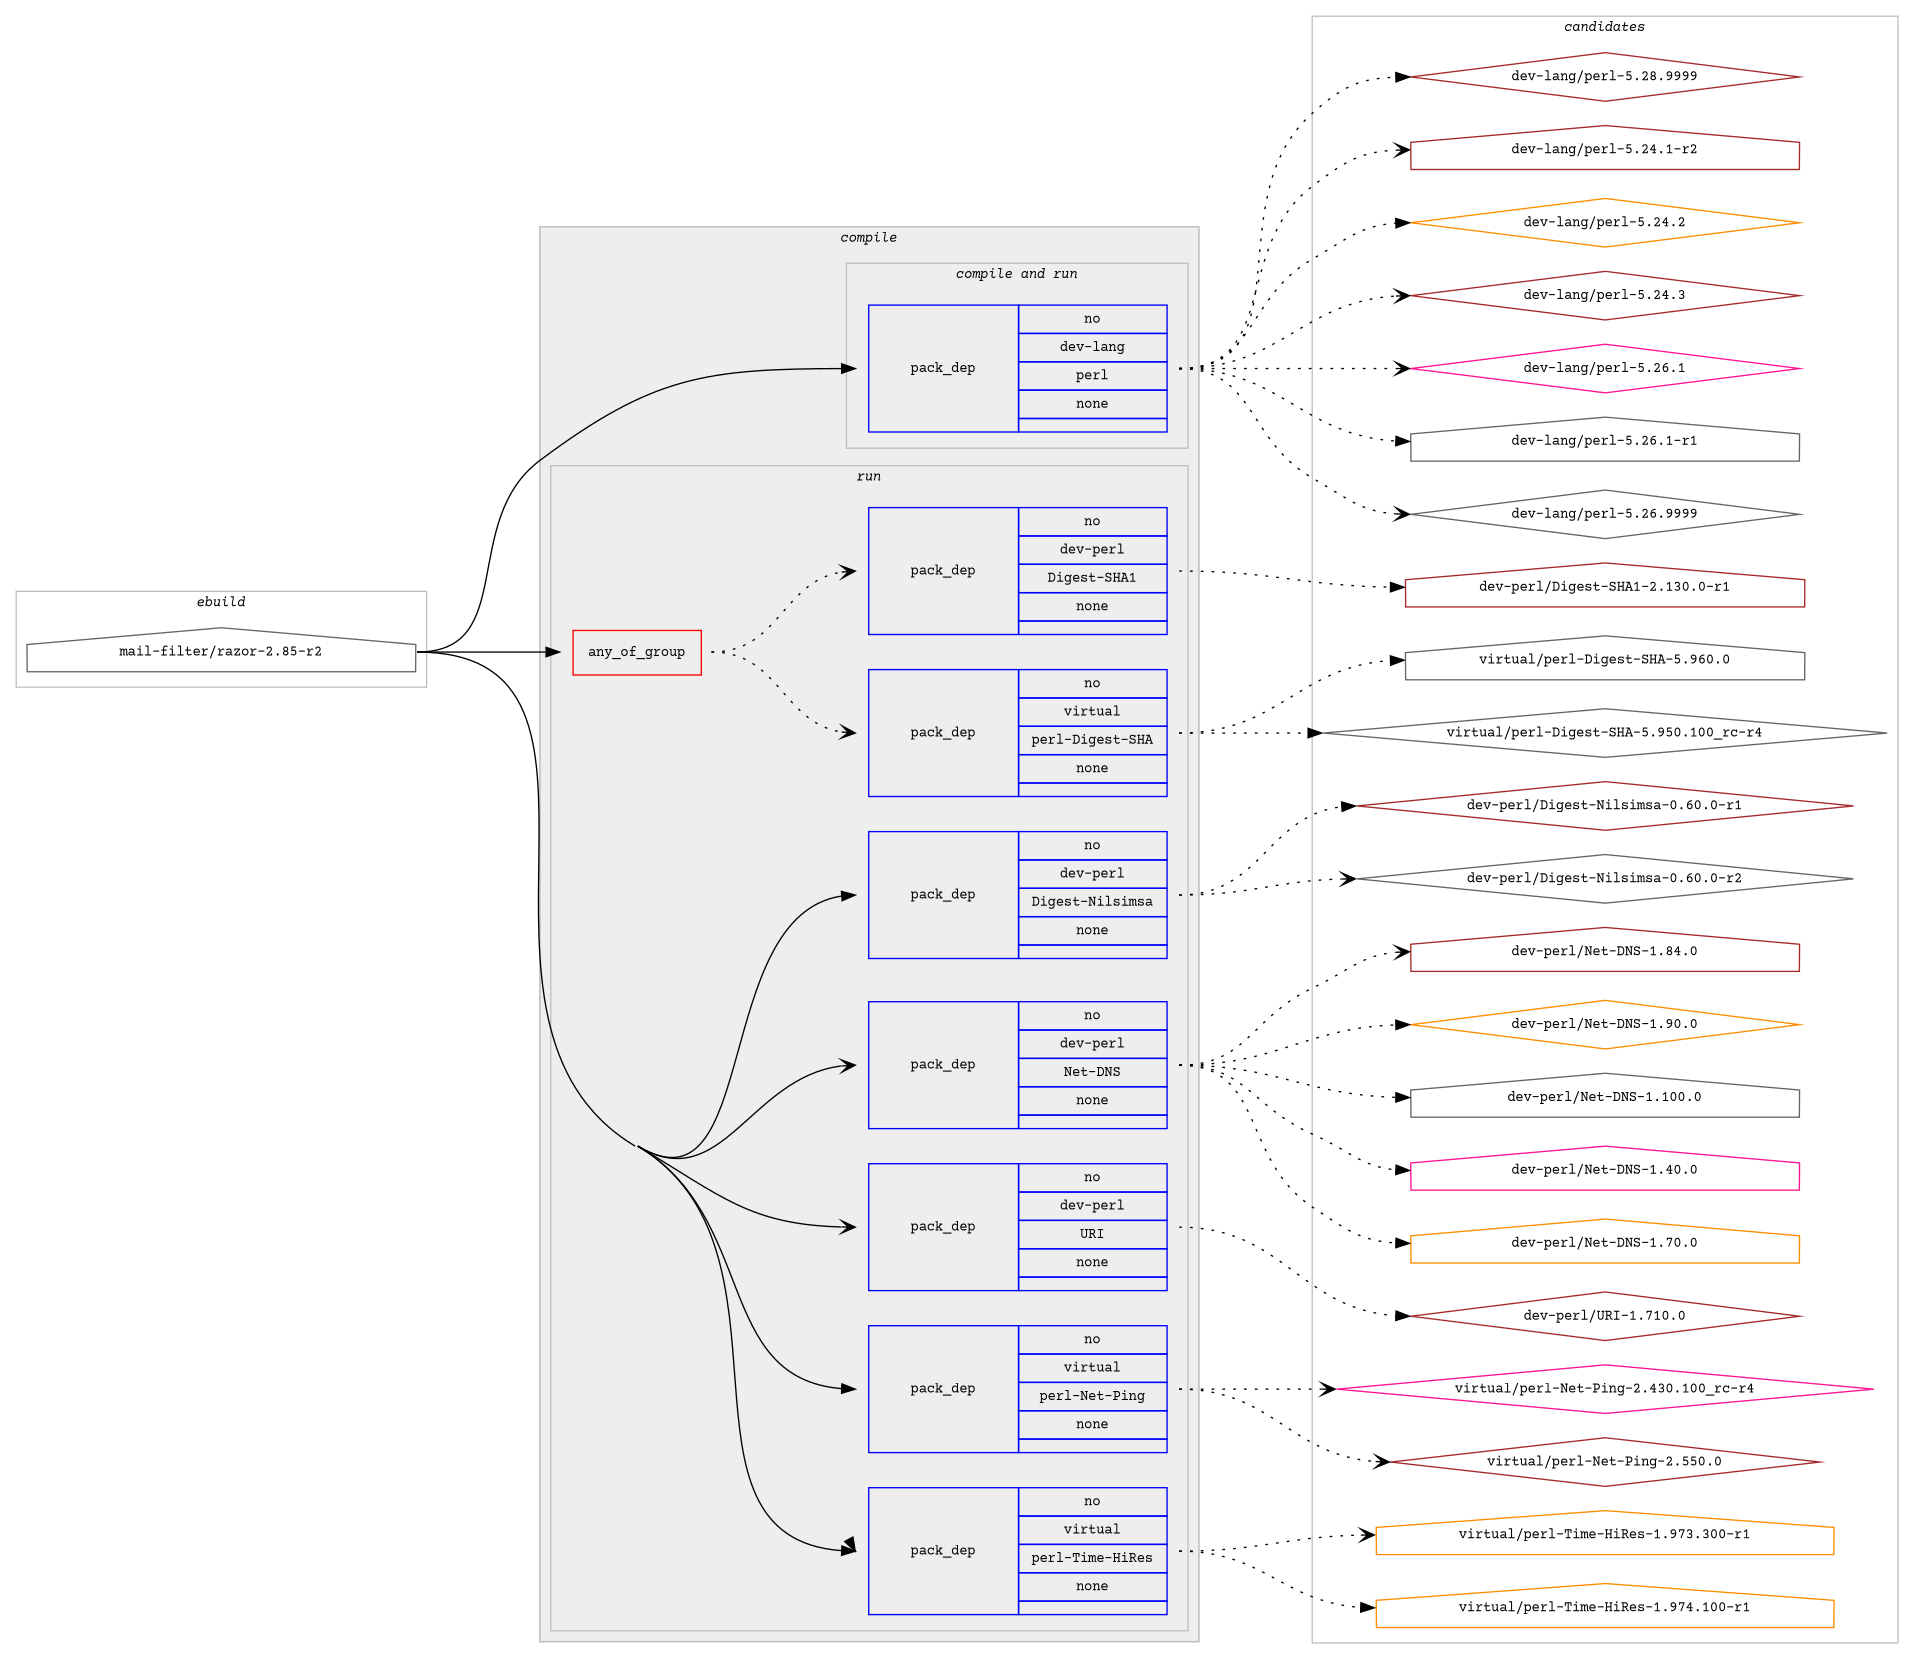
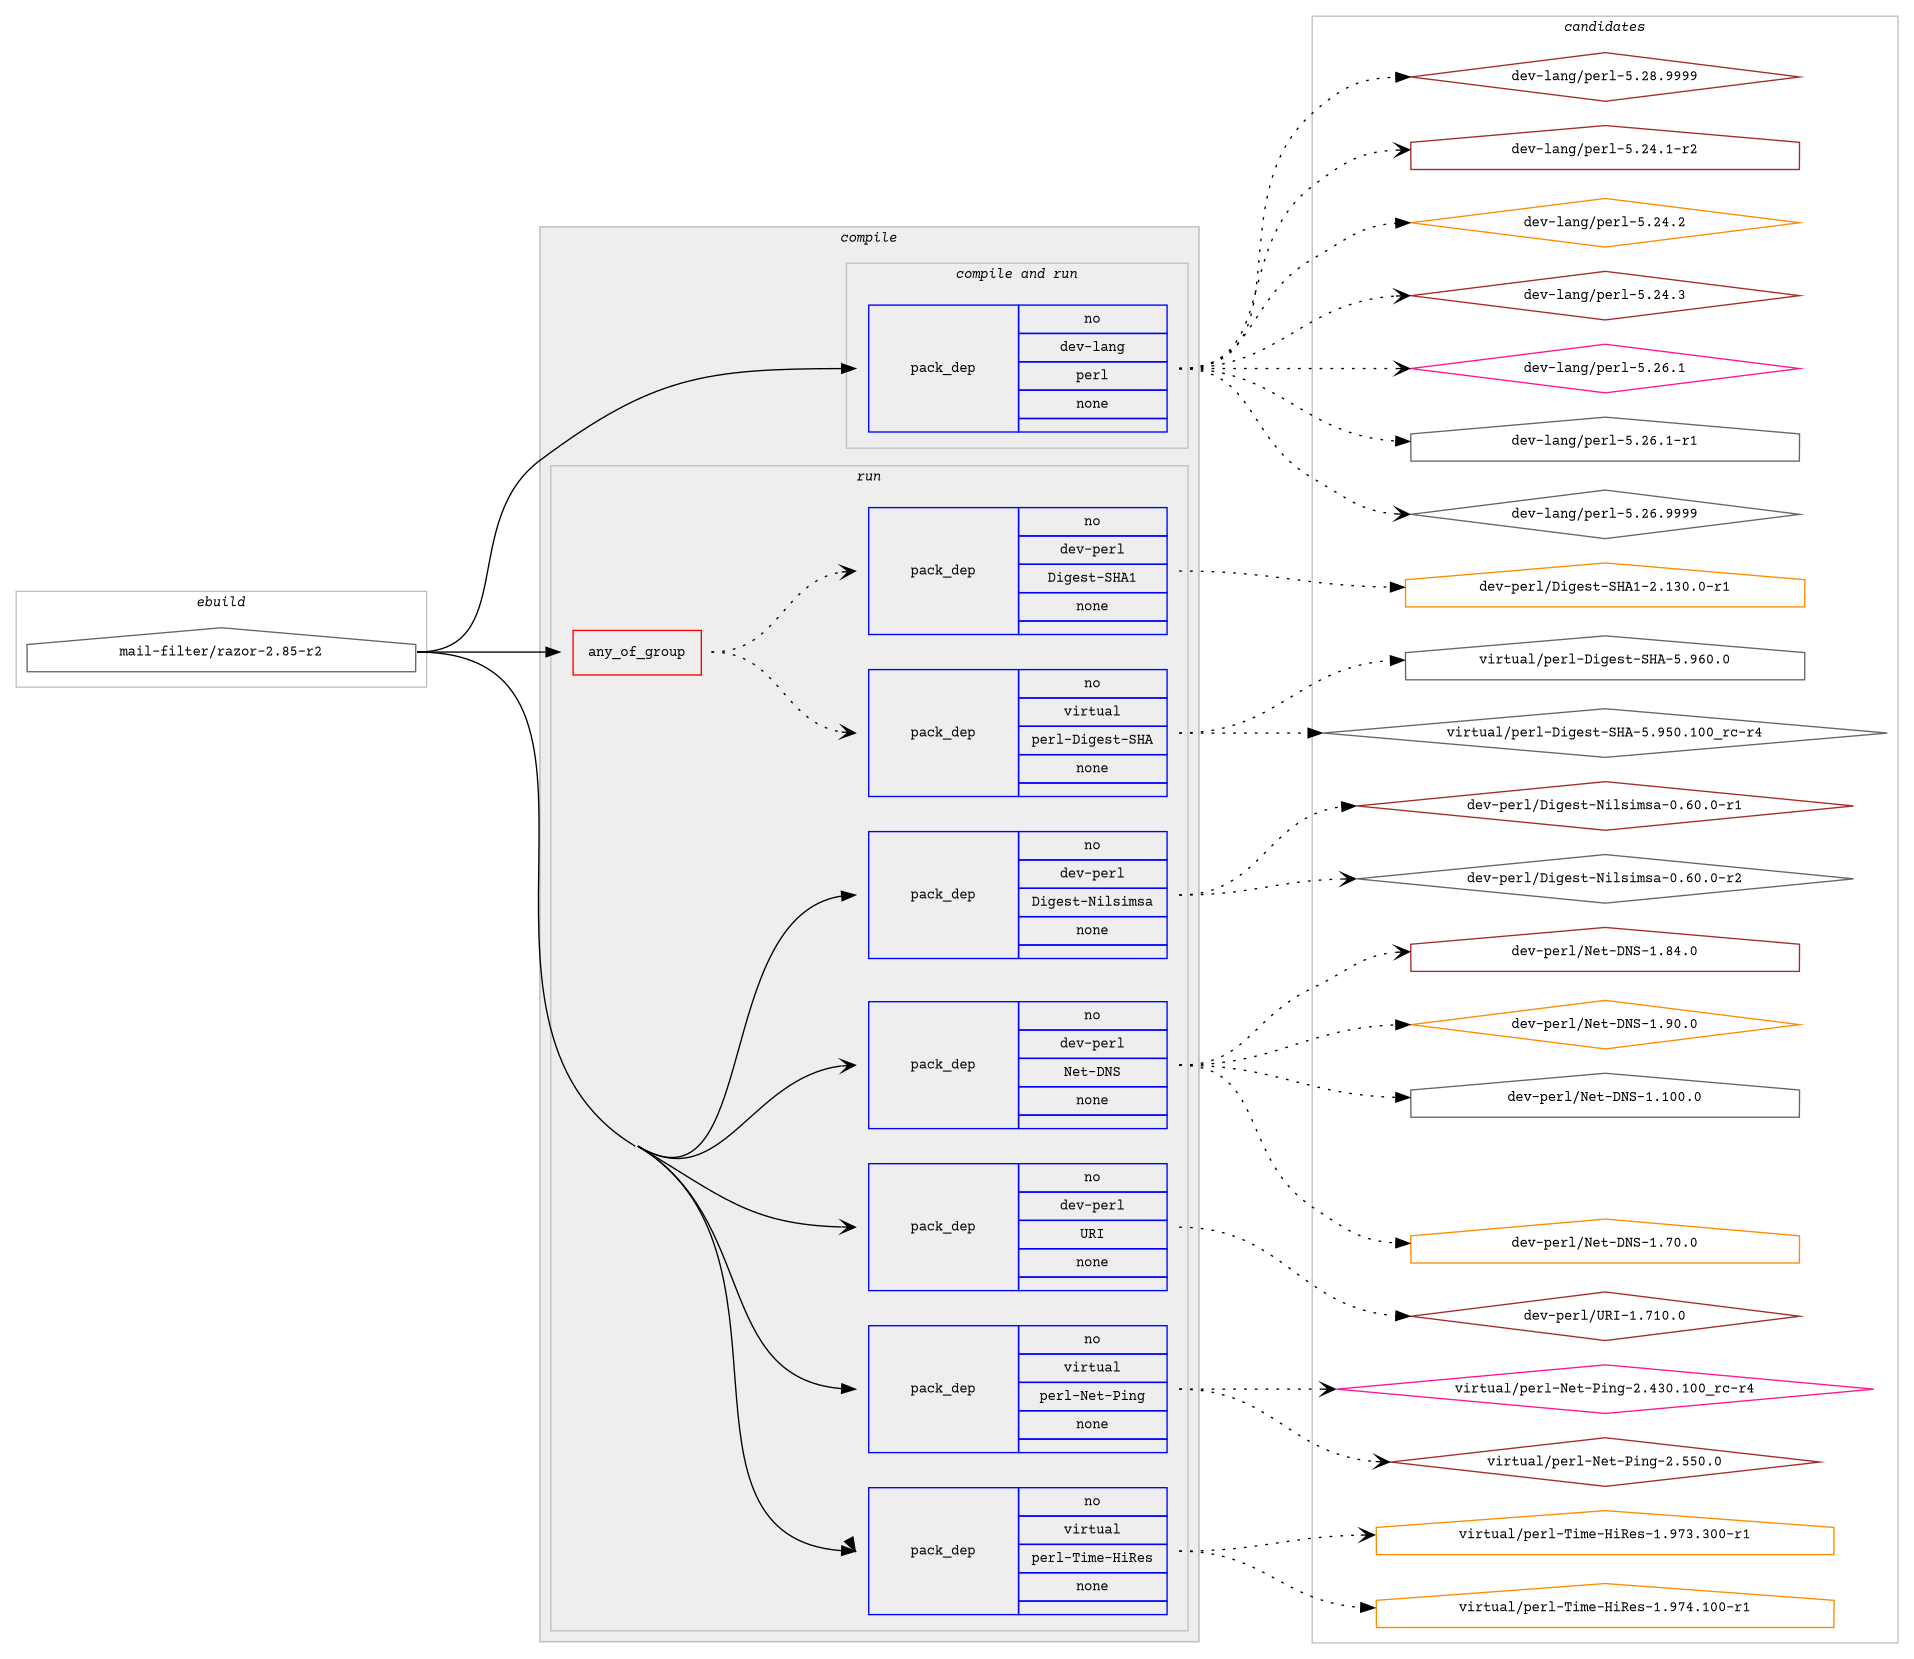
node "dev-perl/Digest-SHA1-2.130.0-r1": color brown -> darkorange
node "dev-perl/Net-DNS-1.40.0": removed
